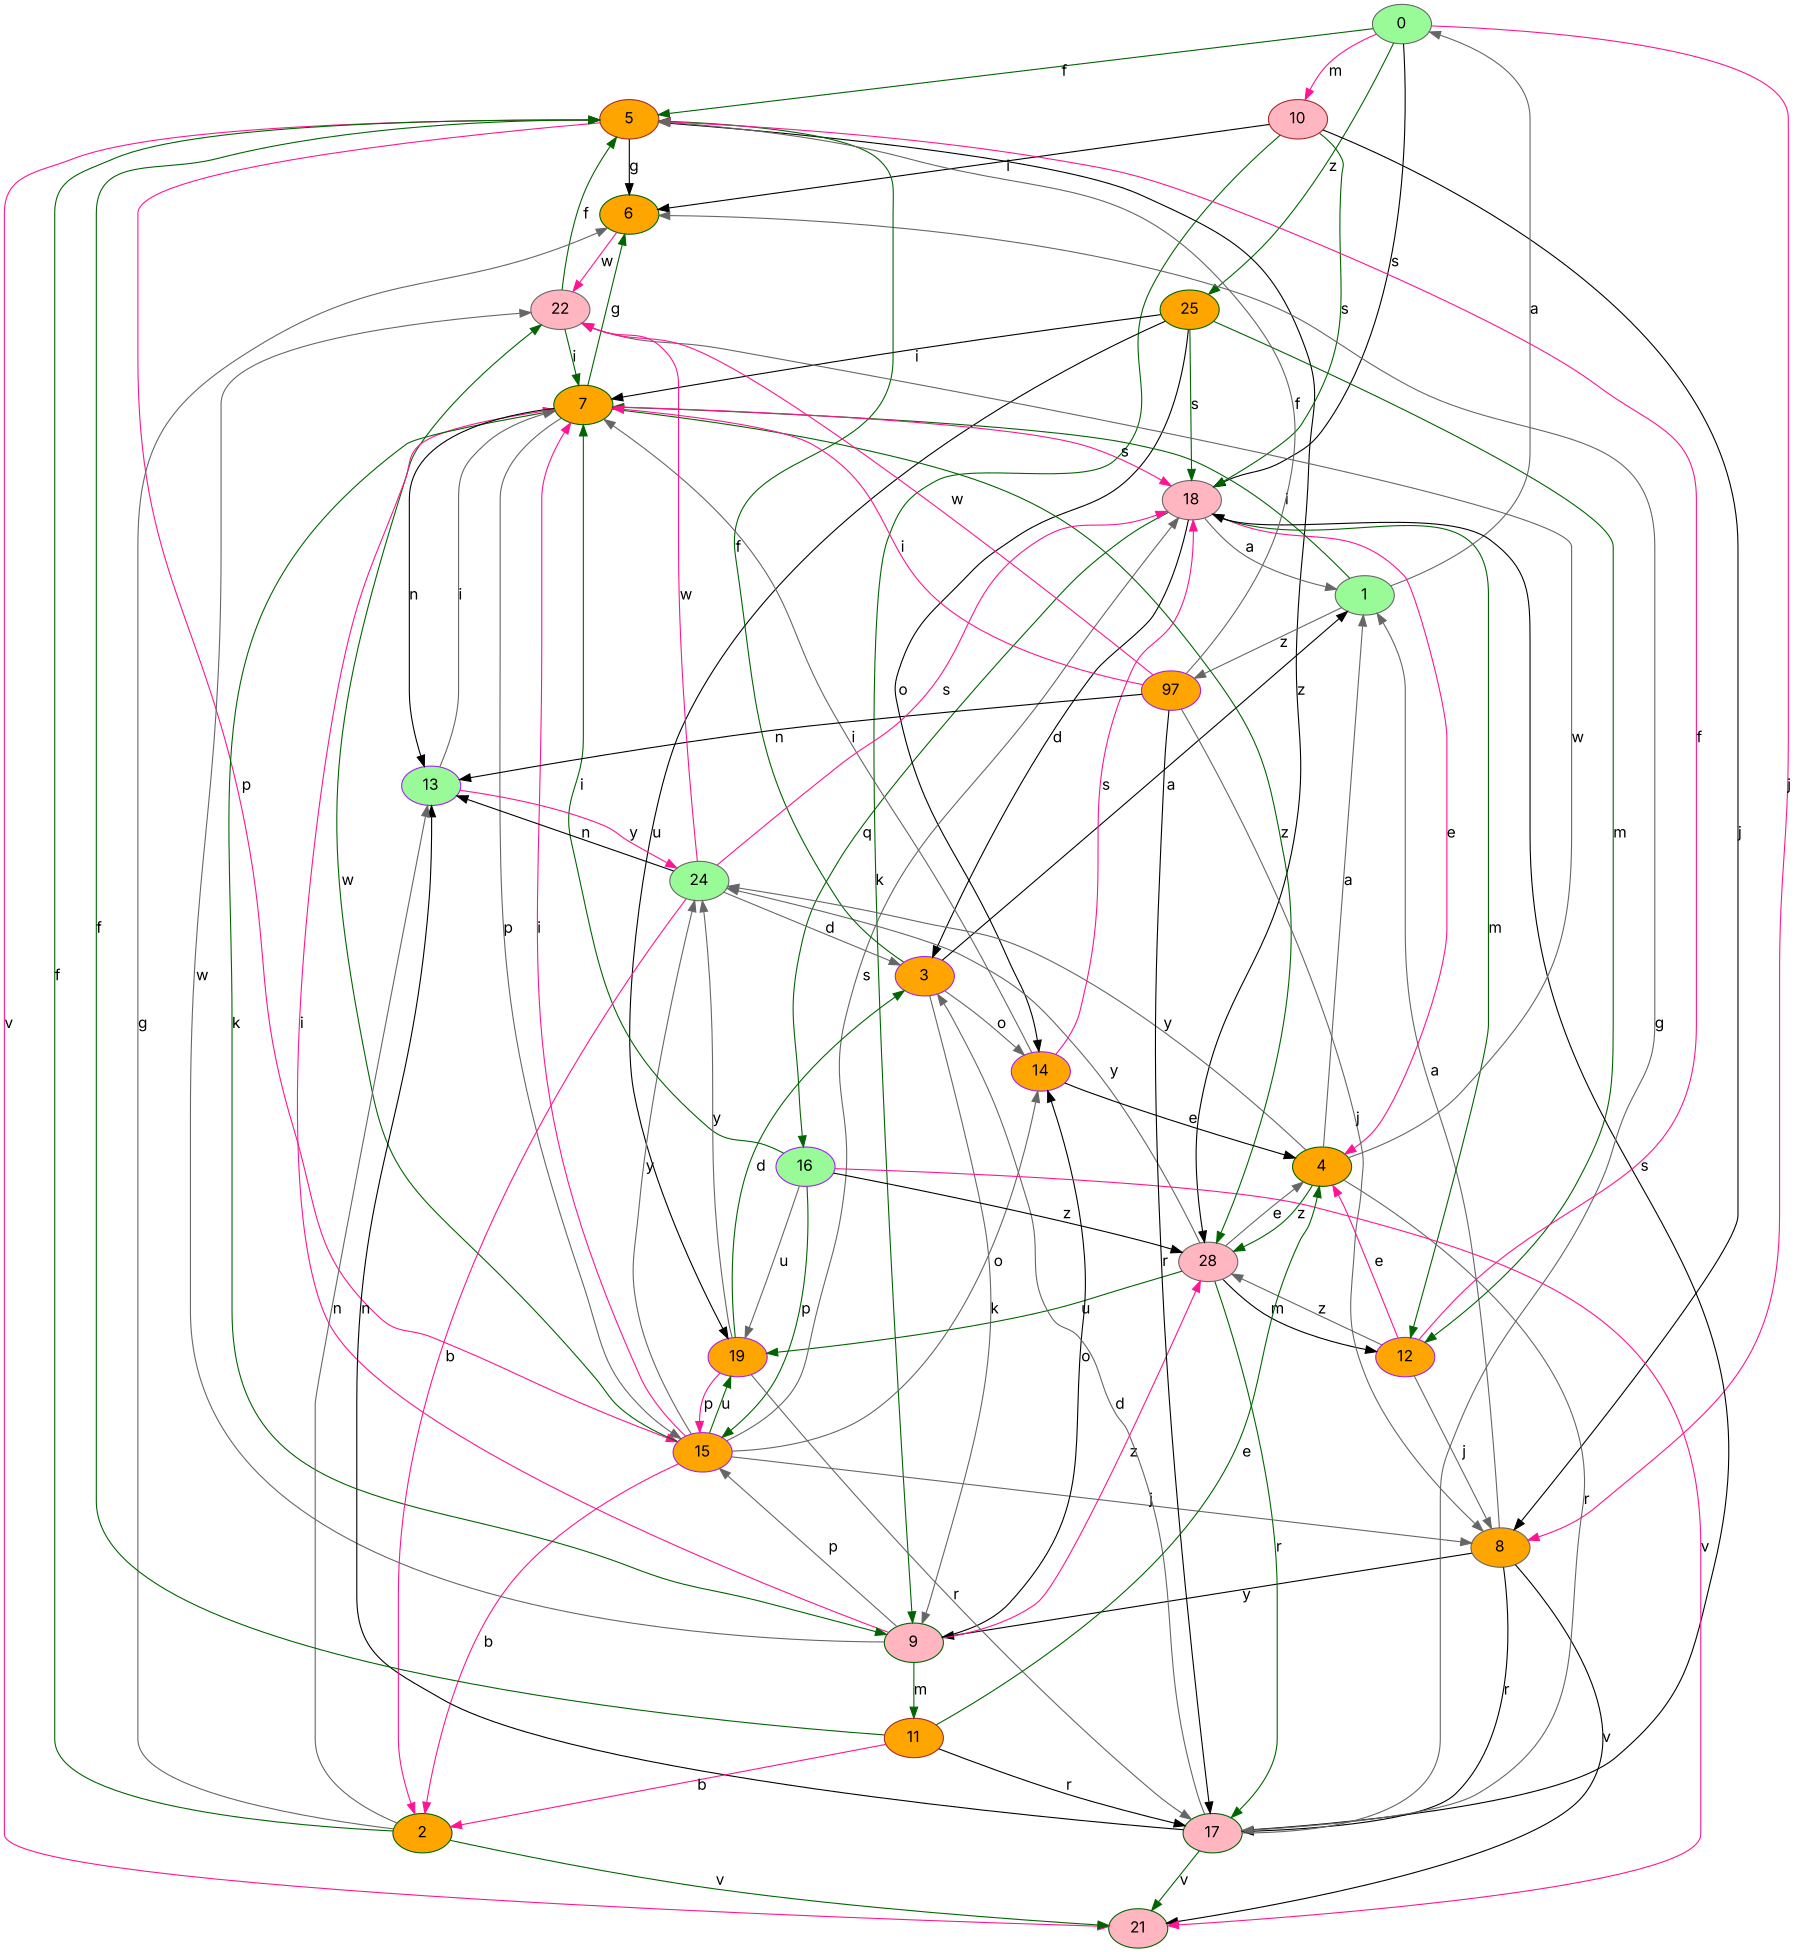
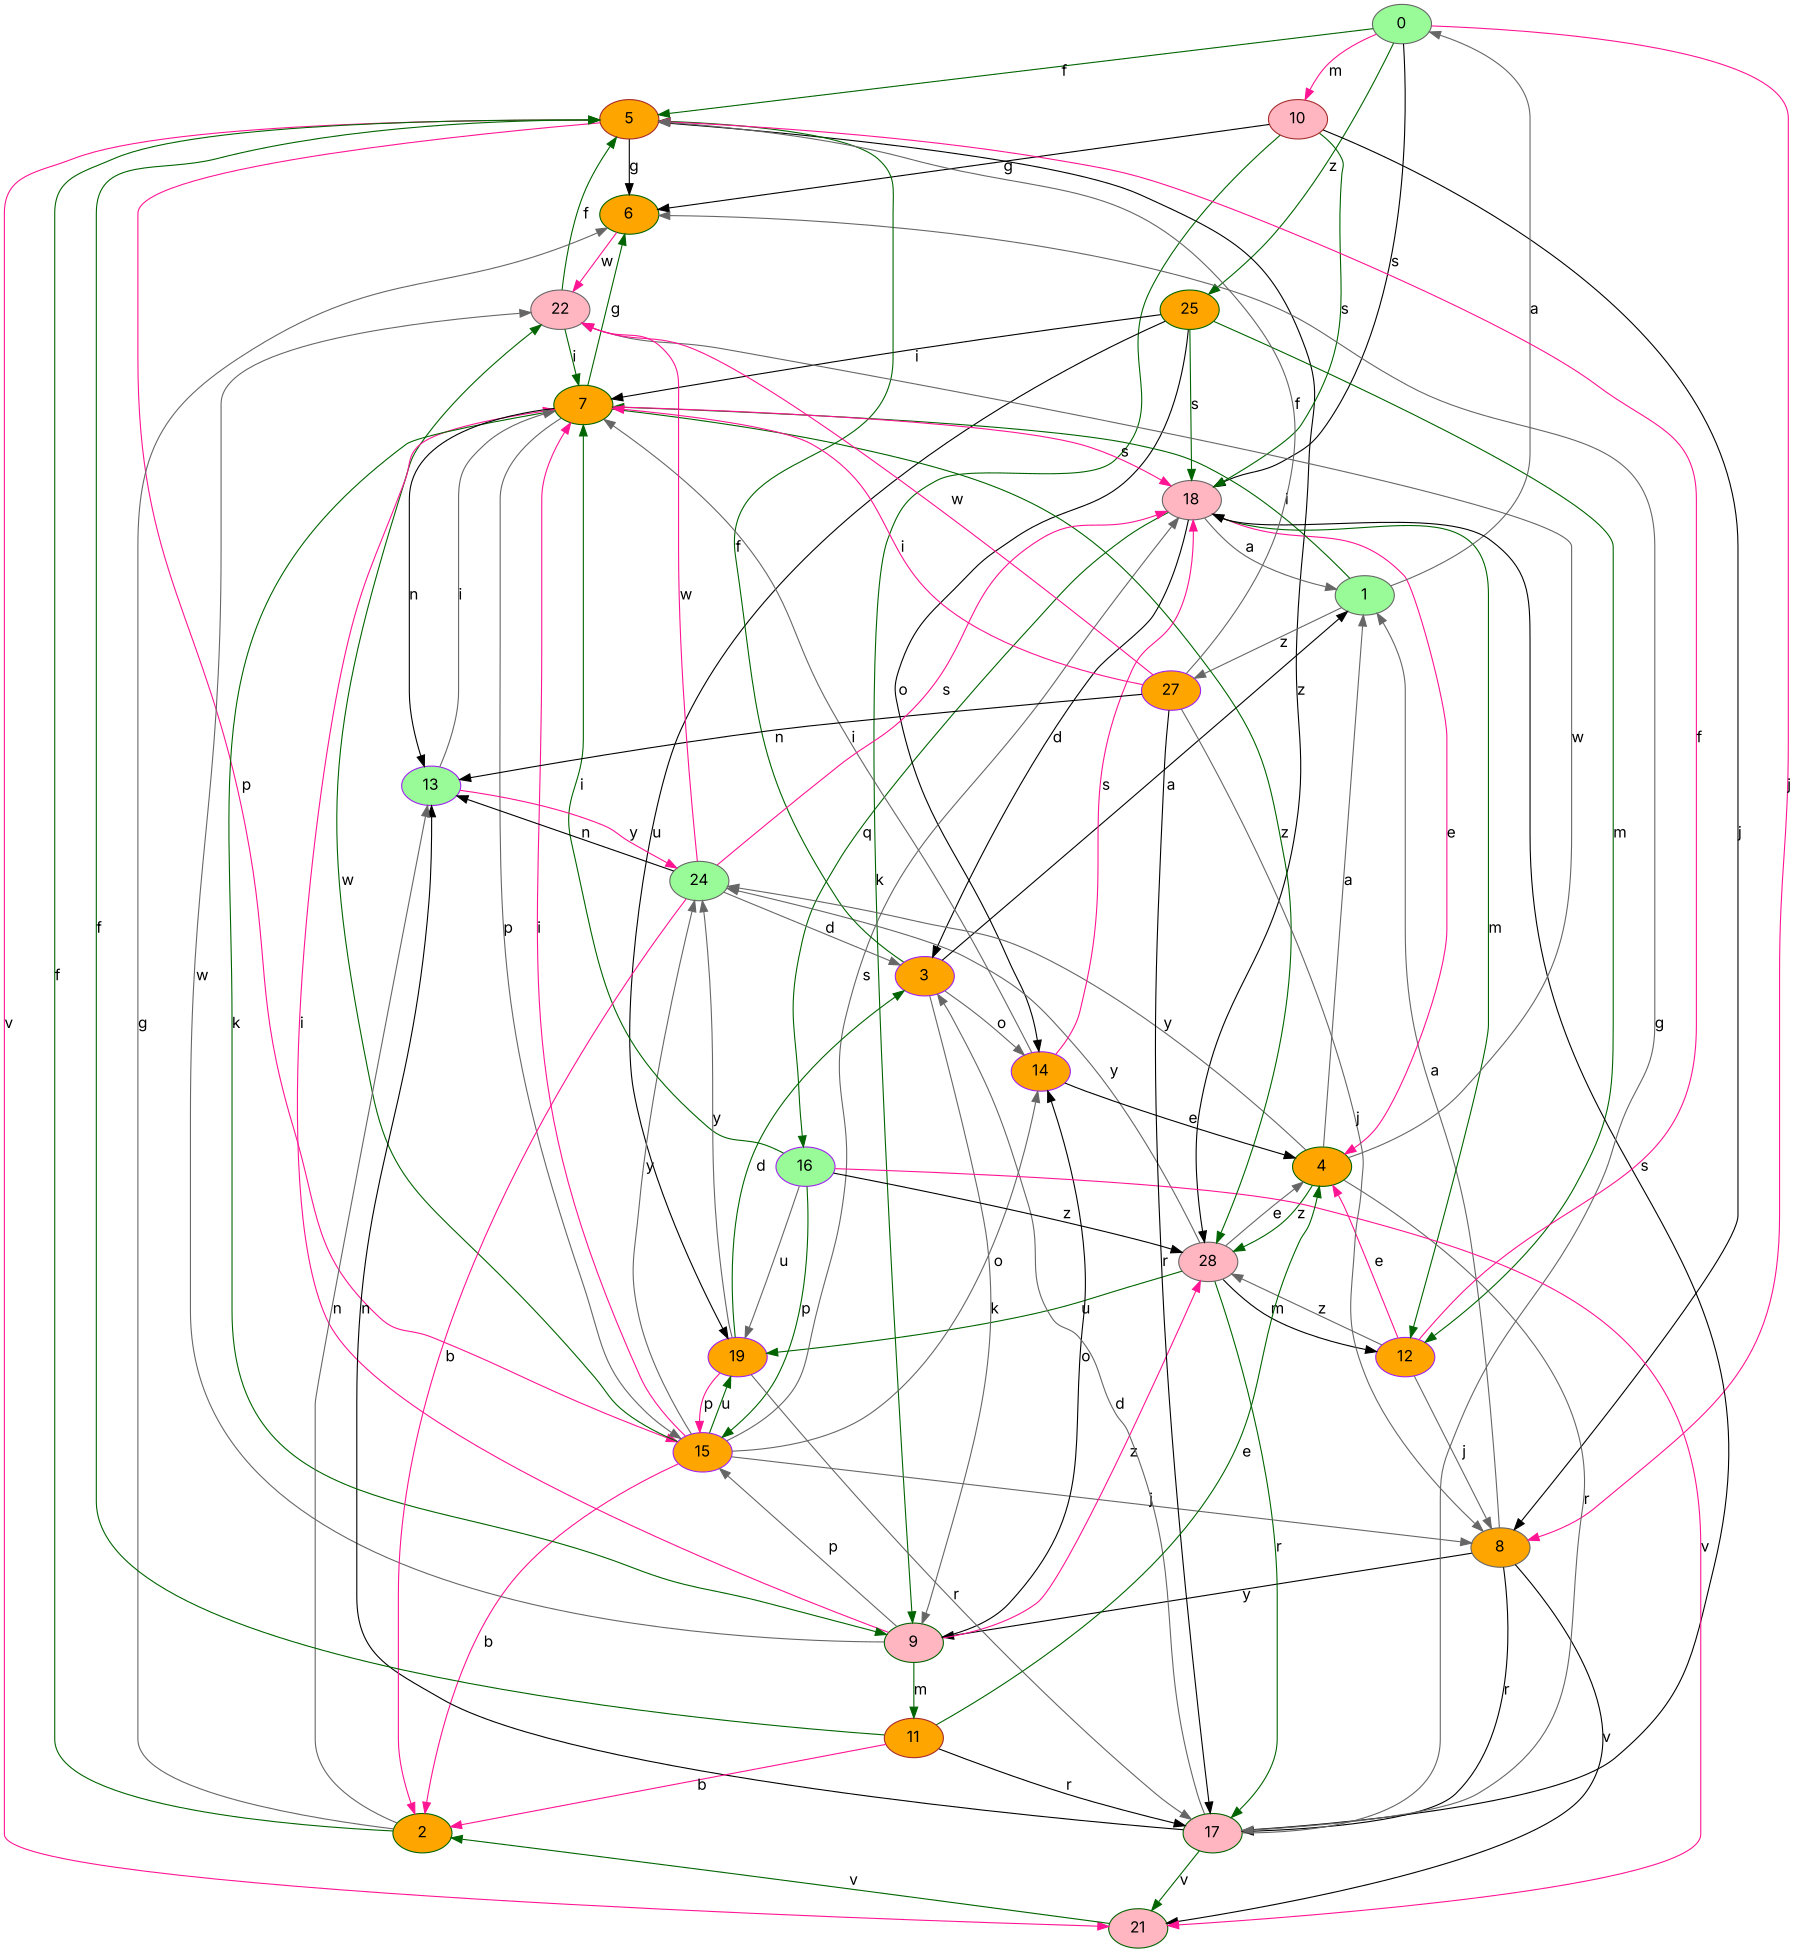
edge "10" -> "6": label "i" -> "g"
node "97": label "97" -> "27"
edge "2" -> "21": reversed
